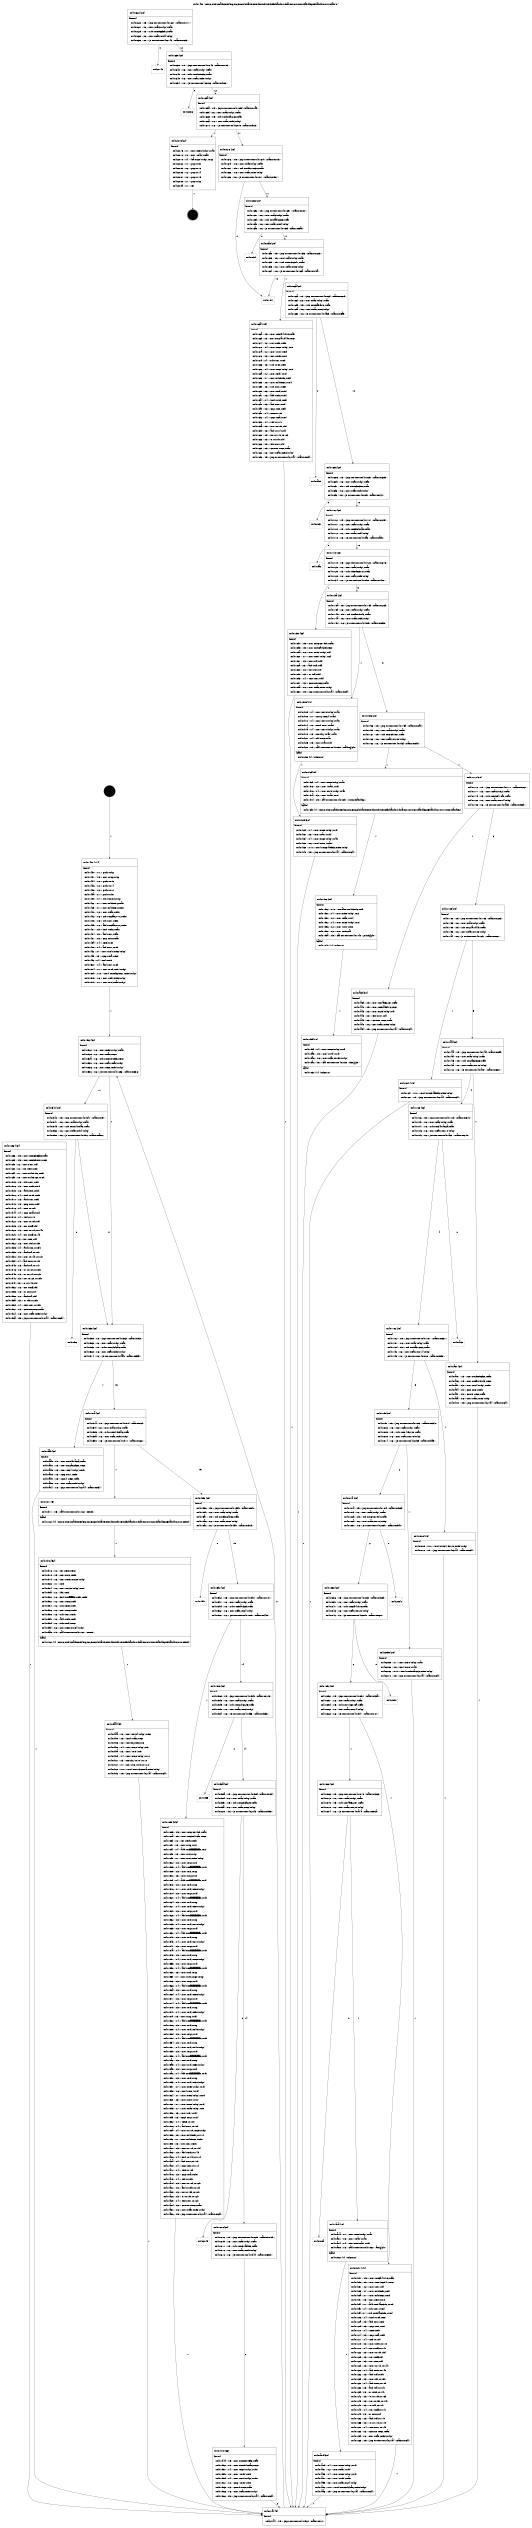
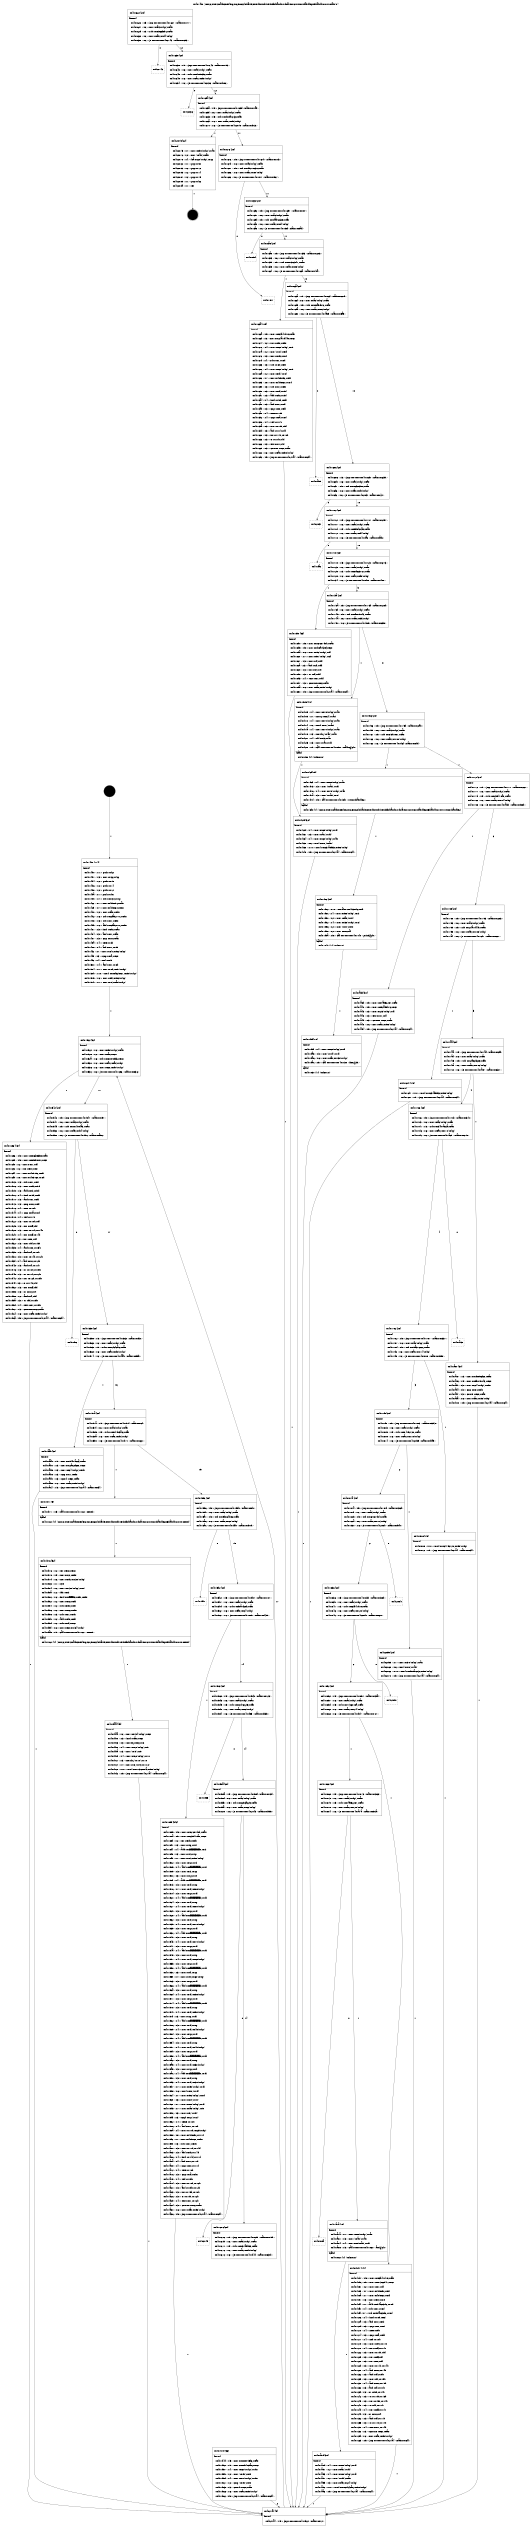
edge "0x4016ae [28]" -> "0x401e17": now "0x4016ae [28]" -> "0x4016ca [28]"
edge "0x401522 [32]" -> "0x40155e [28]": now "0x401522 [32]" -> "0x401ce6 [137]"
edge "0x401606 [28]" -> "0x401b4d [36]": removed, label "2"
